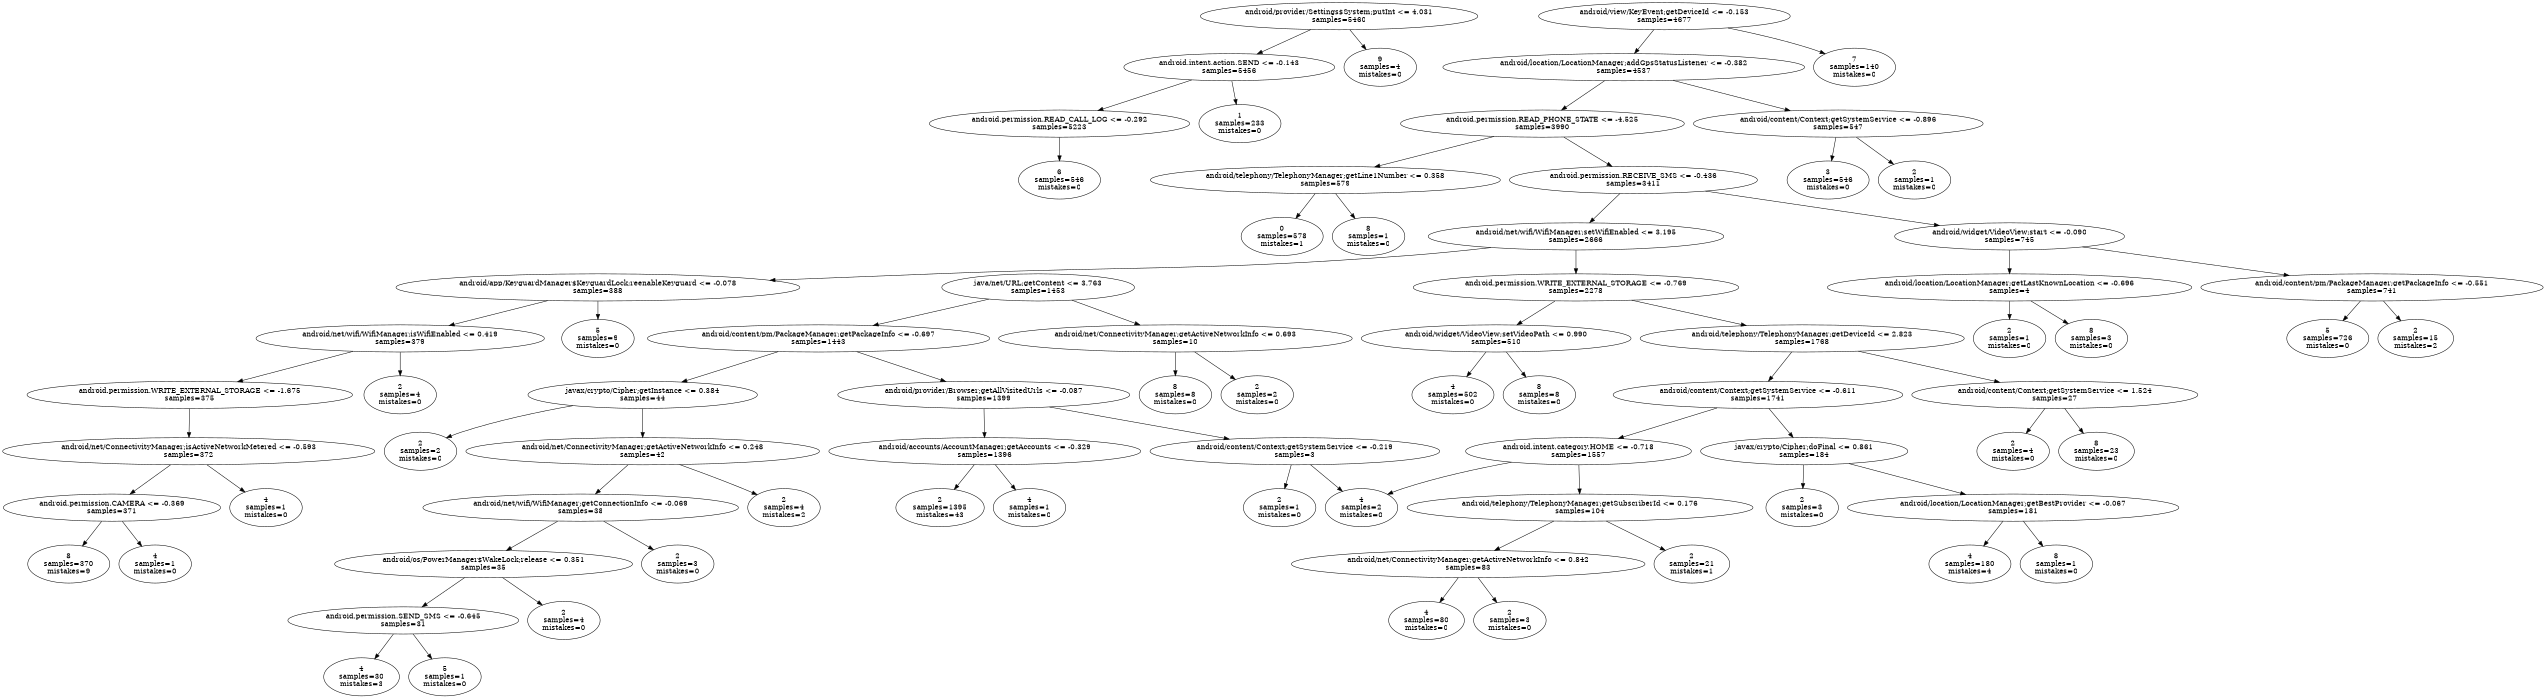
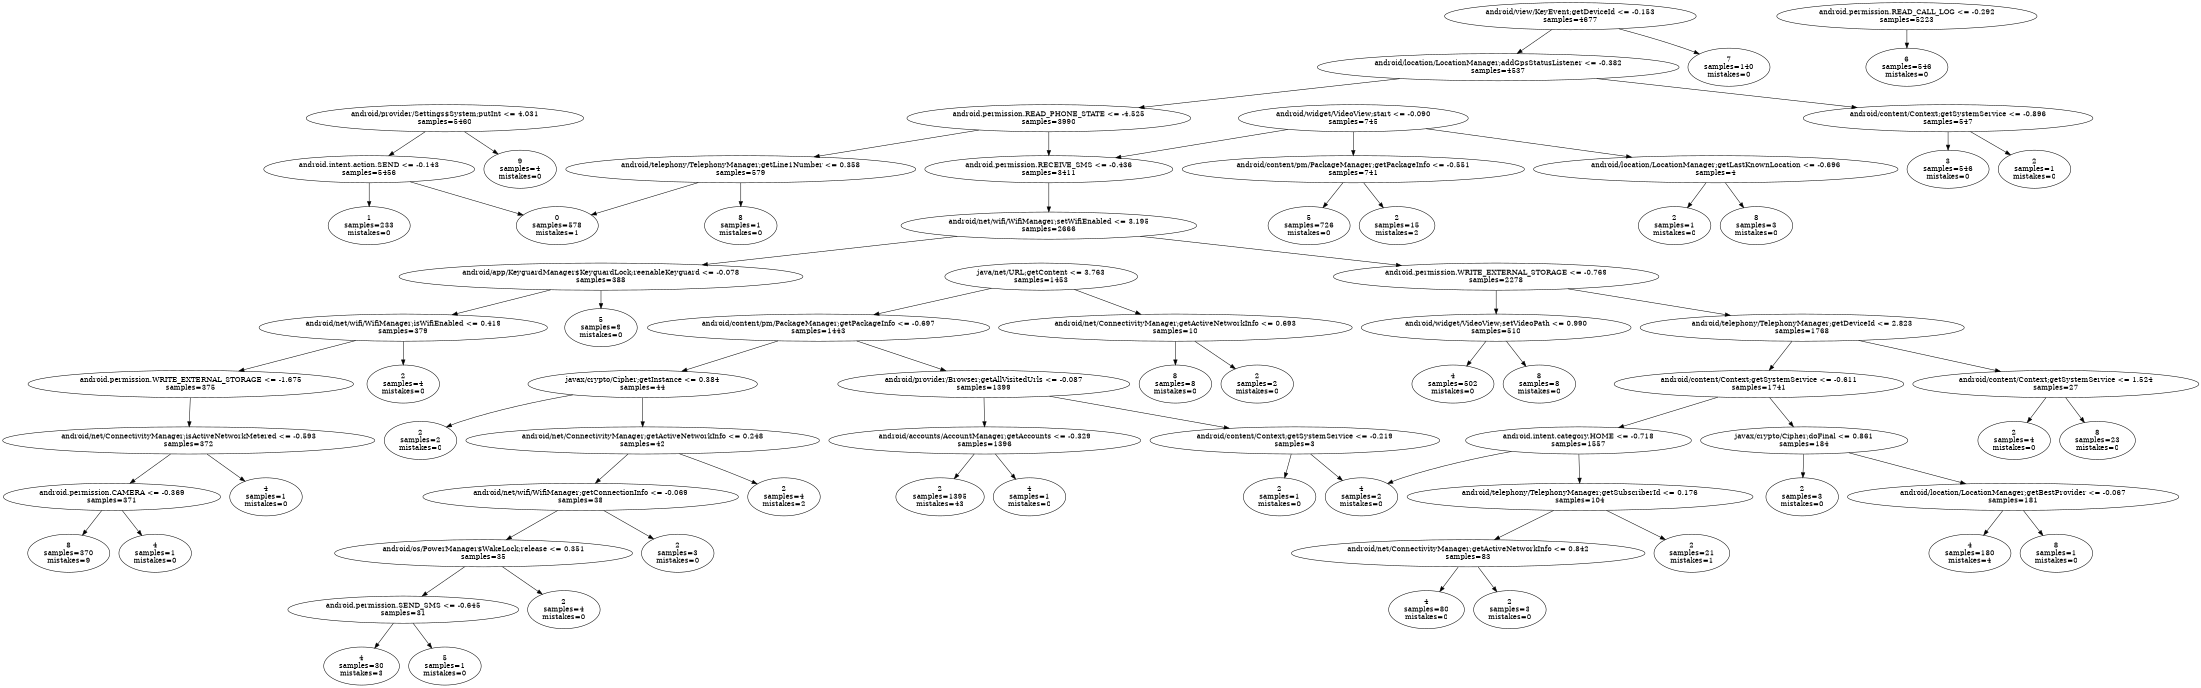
edge "android.intent.action.SEND <= -0.143 samples=5456" -> "android.permission.READ_CALL_LOG <= -0.292 samples=5223": now "android.intent.action.SEND <= -0.143 samples=5456" -> "0 samples=578 mistakes=1"
edge "android.permission.RECEIVE_SMS <= -0.436 samples=3411" -> "android/widget/VideoView;start <= -0.090 samples=745": reversed
